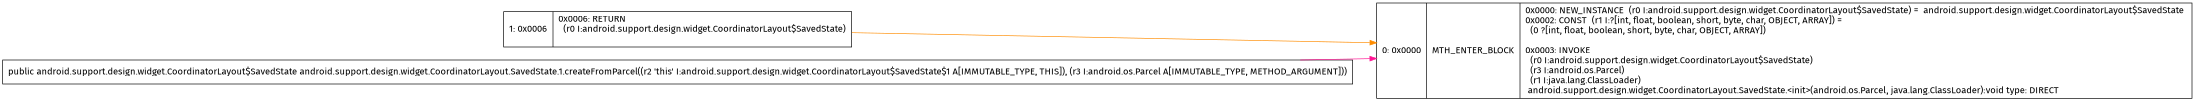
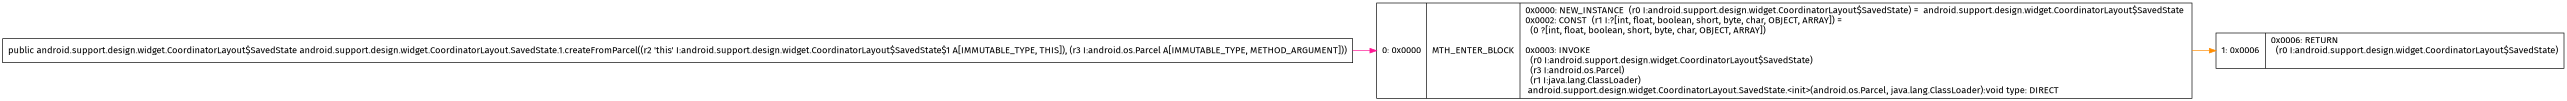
edge "1: 0x0006" -> "0: 0x0000": reversed
